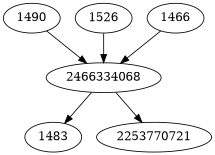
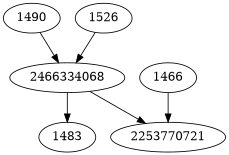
edge "1466" -> "2466334068": now "1466" -> "2253770721"
